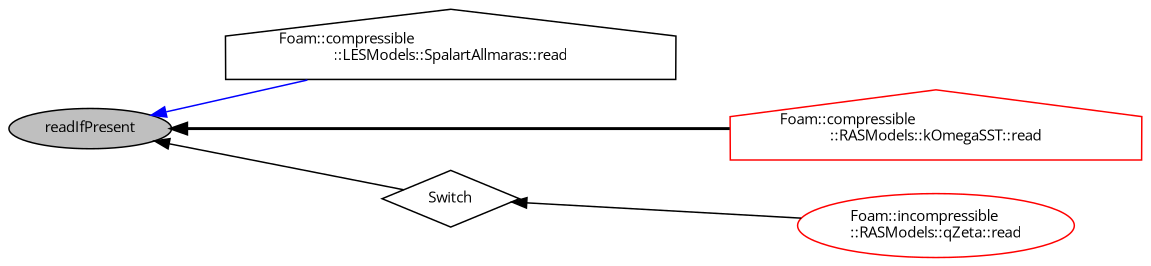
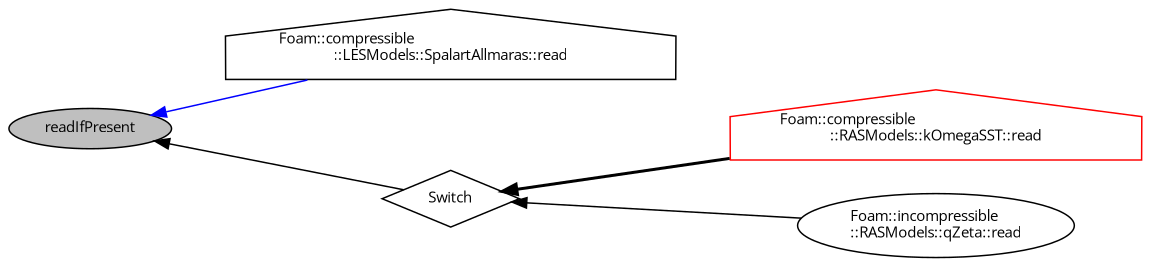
edge "Foam::compressible ::RASModels::kOmegaSST::read" -> "readIfPresent": now "Foam::compressible ::RASModels::kOmegaSST::read" -> "Switch"
node "Foam::incompressible ::RASModels::qZeta::read": color red -> black
